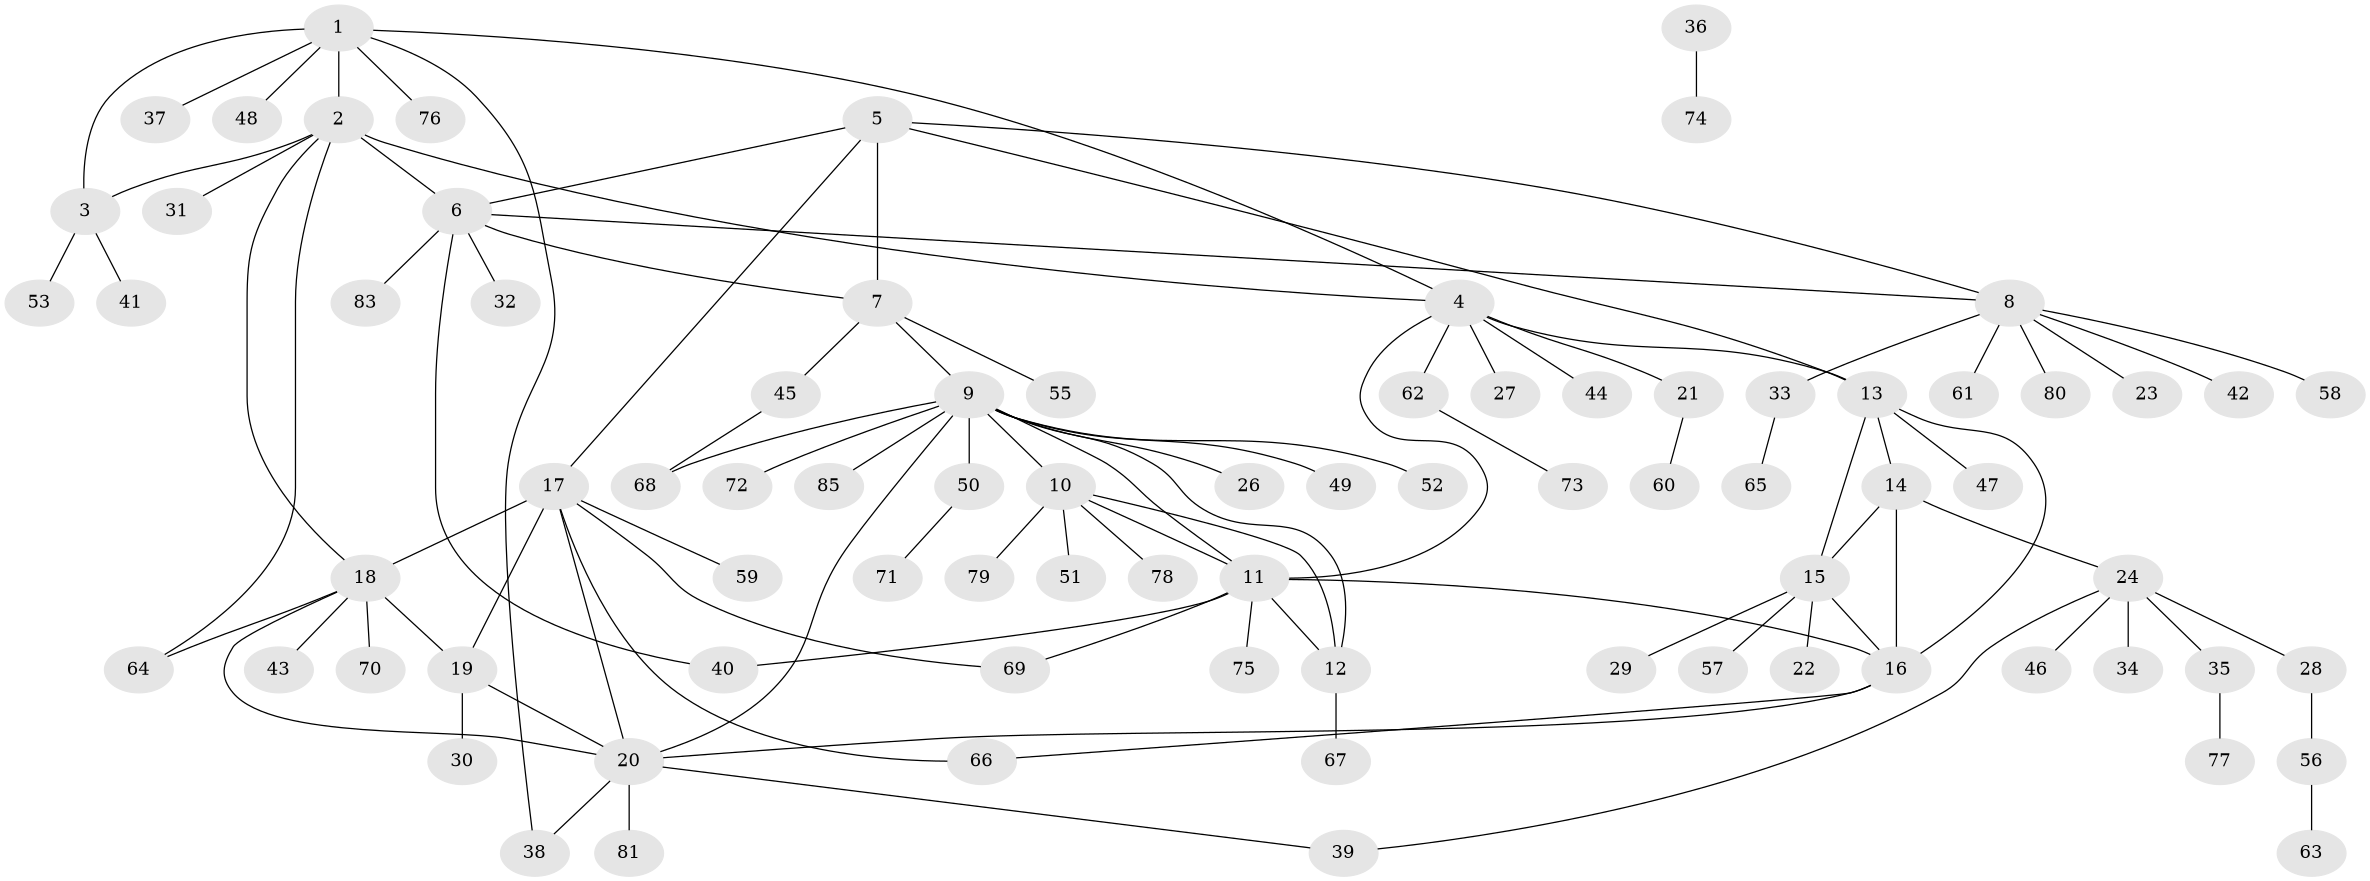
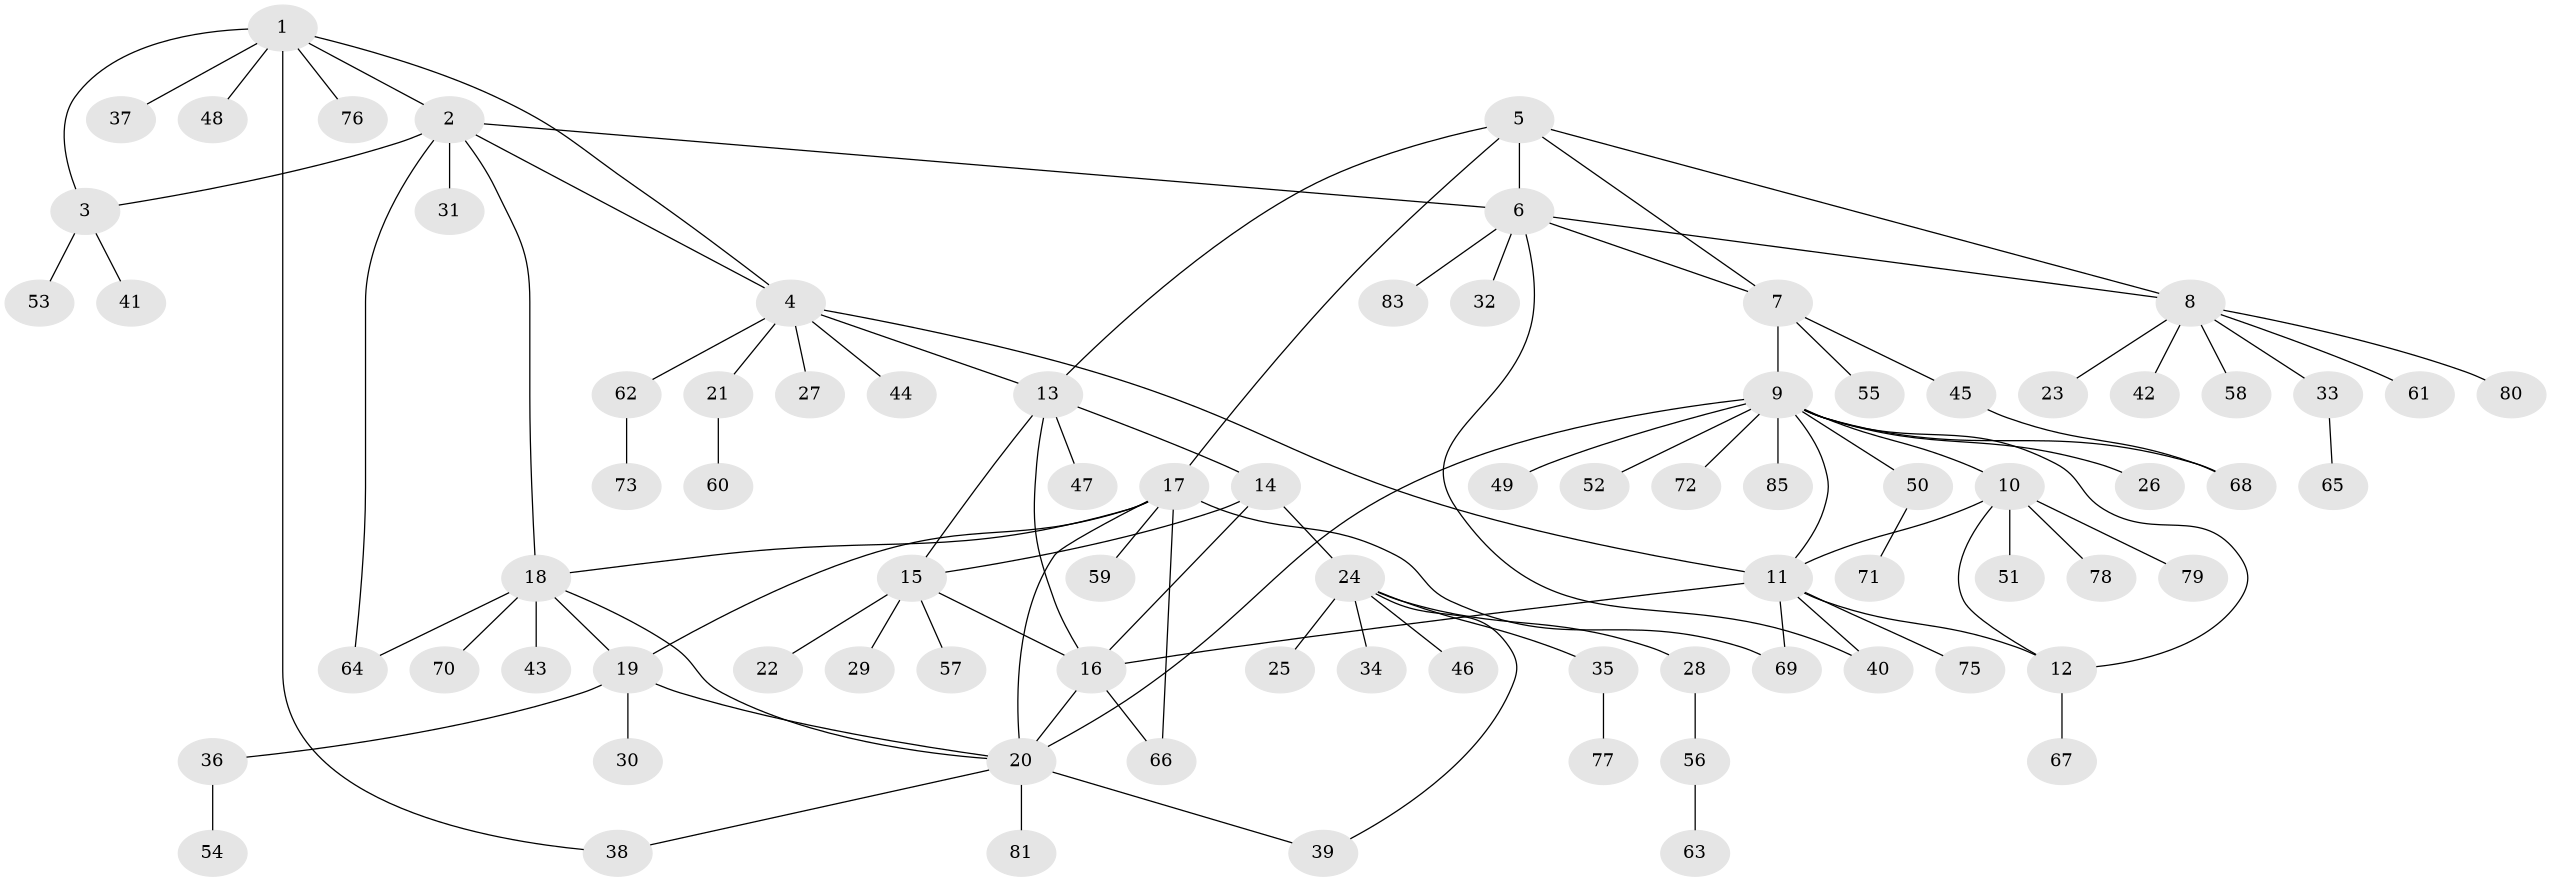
node "74": label "74" -> "54"
node "25": added
edge "19" -- "36": added
